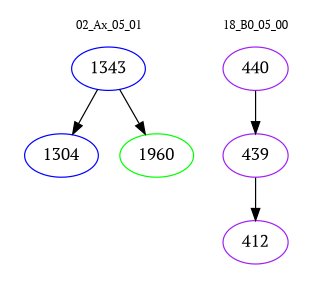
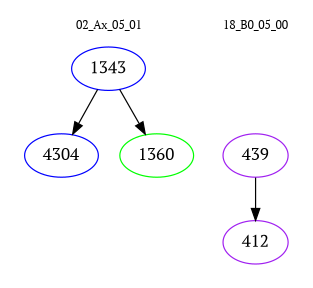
node "440": removed
node "1304": label "1304" -> "4304"
node "1960": label "1960" -> "1360"
